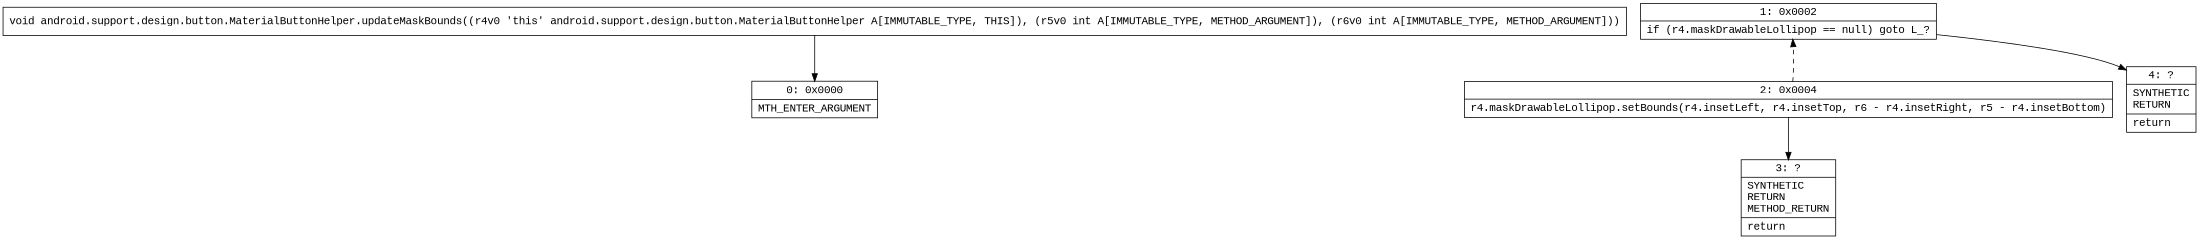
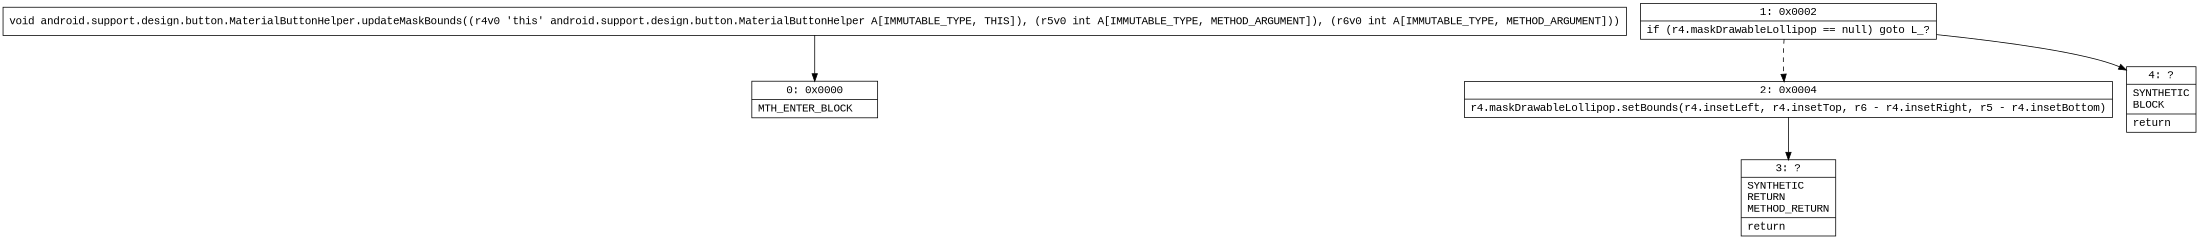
edge "2: 0x0004" -> "1: 0x0002": reversed
node "4: ?": text "RETURN" -> "BLOCK"
node "0: 0x0000": text "MTH_ENTER_ARGUMENT" -> "MTH_ENTER_BLOCK"
